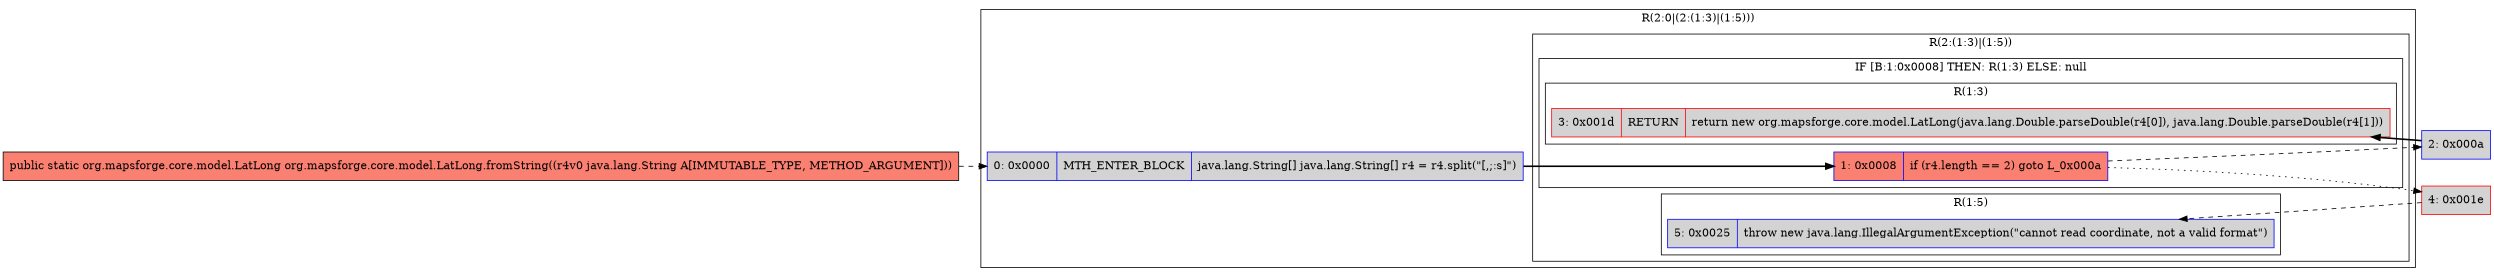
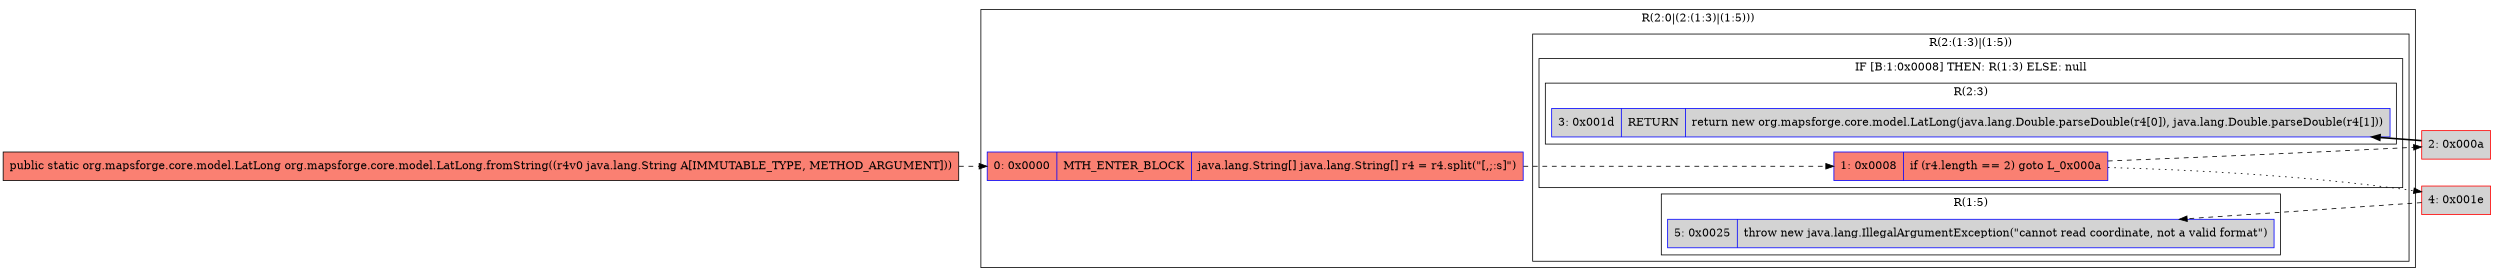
cluster "R(1:3)": label "R(1:3)" -> "R(2:3)"
node "3: 0x001d": color red -> blue
node "2: 0x000a": color blue -> red
node "0: 0x0000": fillcolor lightgrey -> salmon
edge "0: 0x0000" -> "1: 0x0008": style bold -> dashed
